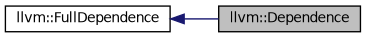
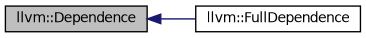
edge "llvm::Dependence" -> "llvm::FullDependence": reversed
